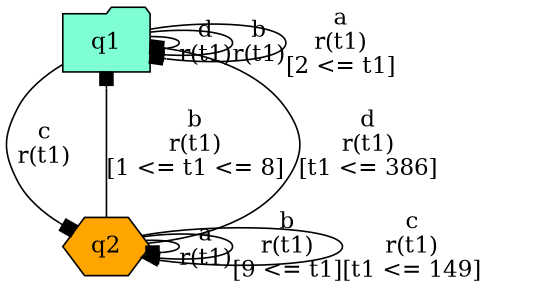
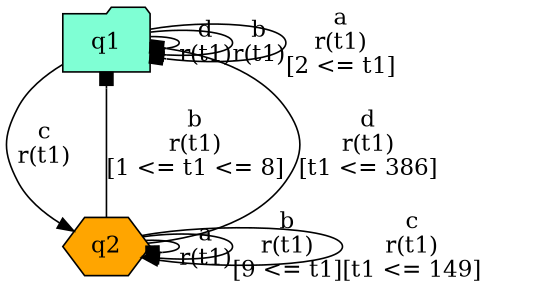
edge "q1" -> "q2": arrowhead box -> normal
